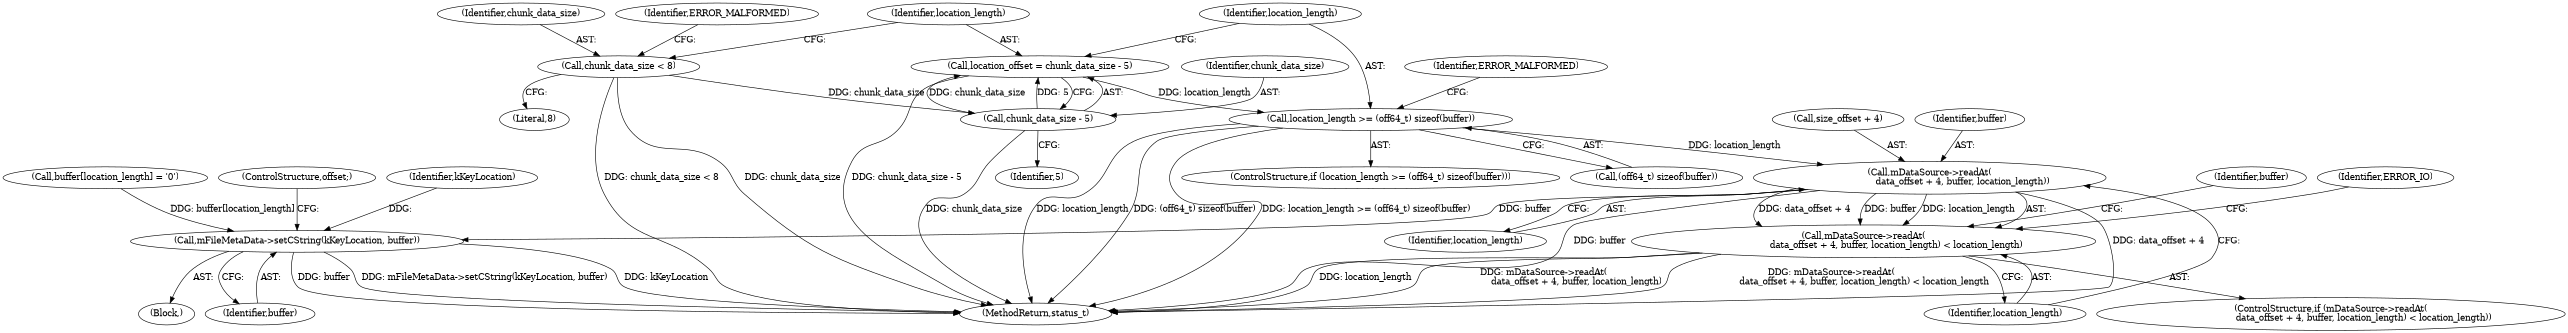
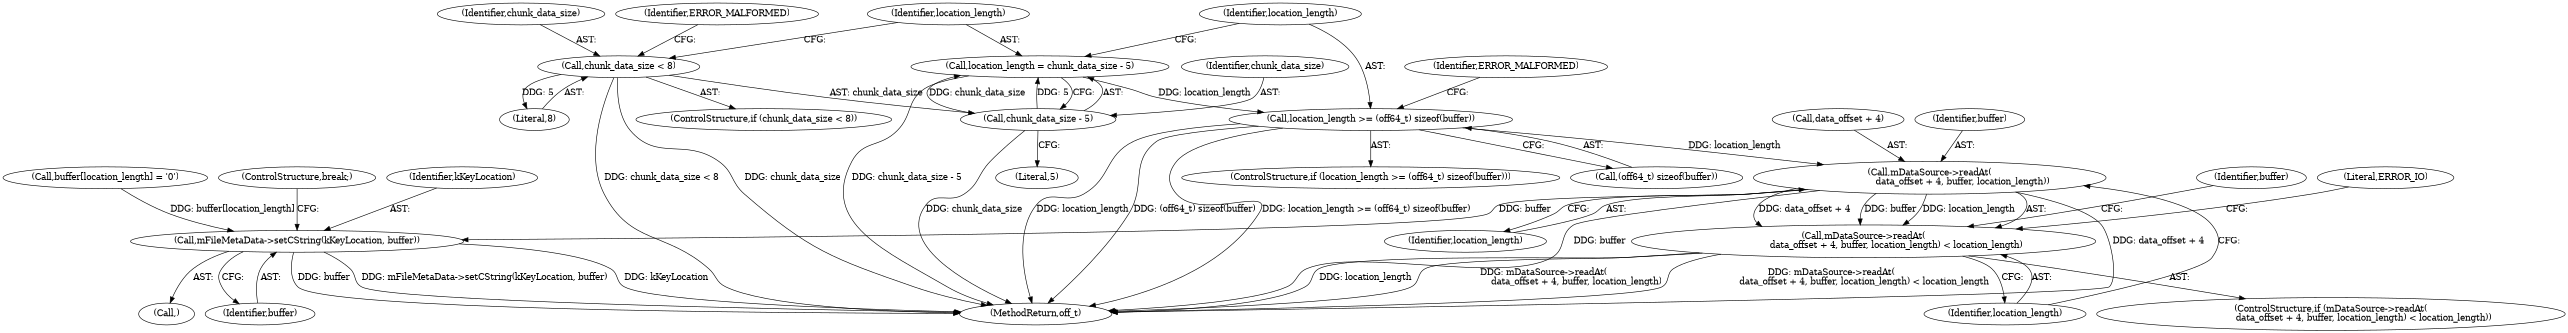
node "(Call,location_offset = chunk_data_size - 5)": label "(Call,location_offset = chunk_data_size - 5)" -> "(Call,location_length = chunk_data_size - 5)"
edge "(Literal,8)" -> "(Call,chunk_data_size < 8)": added, label "AST:"
edge "(Call,chunk_data_size < 8)" -> "(Literal,8)": label "CFG: " -> "DDG: 5"
edge "(Call,chunk_data_size < 8)" -> "(Call,chunk_data_size - 5)": label "DDG: chunk_data_size" -> "AST: chunk_data_size"
node "(ControlStructure,if (chunk_data_size < 8))": added
node "(Call,size_offset + 4)": label "(Call,size_offset + 4)" -> "(Call,data_offset + 4)"
node "(ControlStructure,offset;)": label "(ControlStructure,offset;)" -> "(ControlStructure,break;)"
node "(Identifier,5)": label "(Identifier,5)" -> "(Literal,5)"
node "(Identifier,ERROR_IO)": label "(Identifier,ERROR_IO)" -> "(Literal,ERROR_IO)"
edge "(Identifier,kKeyLocation)" -> "(Call,mFileMetaData->setCString(kKeyLocation, buffer))": label "DDG: " -> "AST: "
node "(Block,)": label "(Block,)" -> "(Call,)"
node "(MethodReturn,status_t)": label "(MethodReturn,status_t)" -> "(MethodReturn,off_t)"
